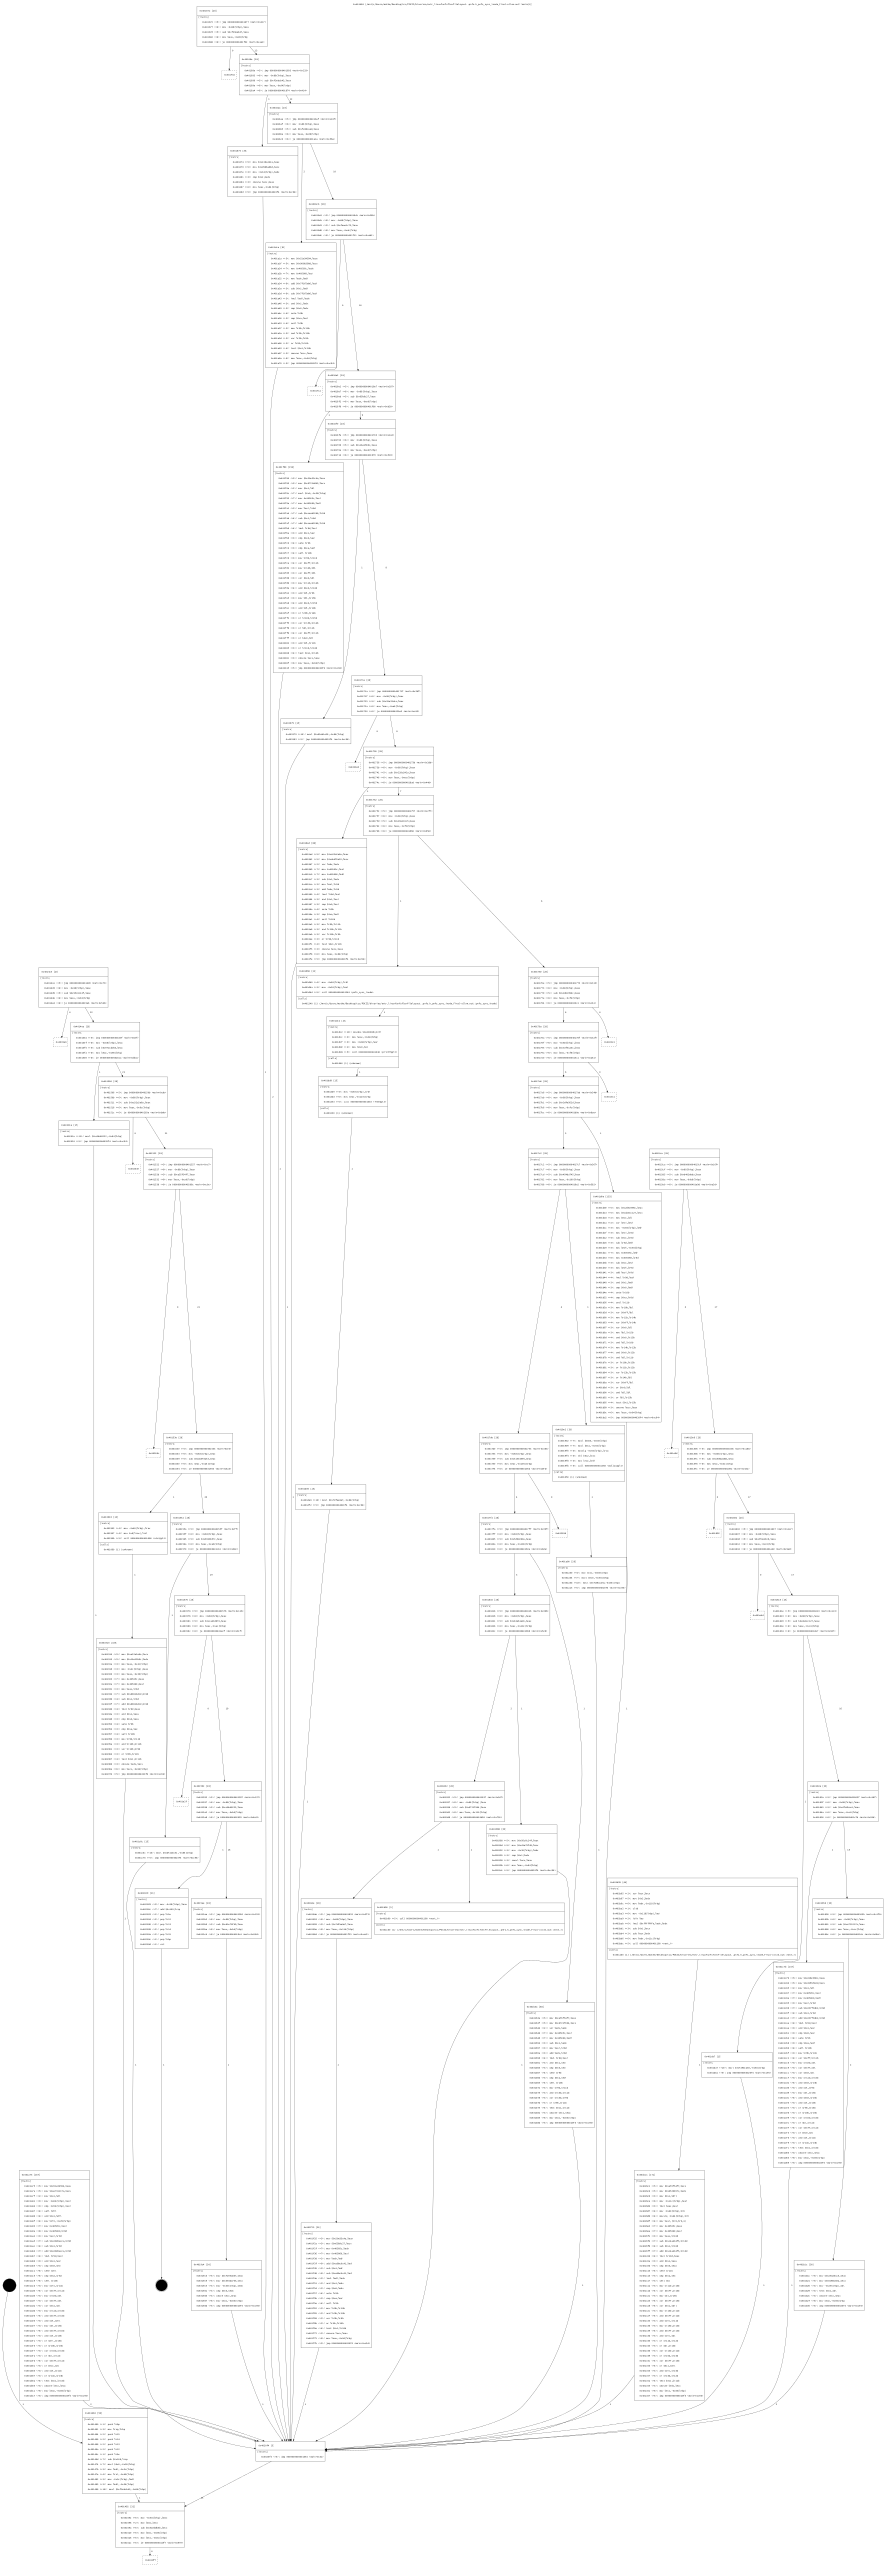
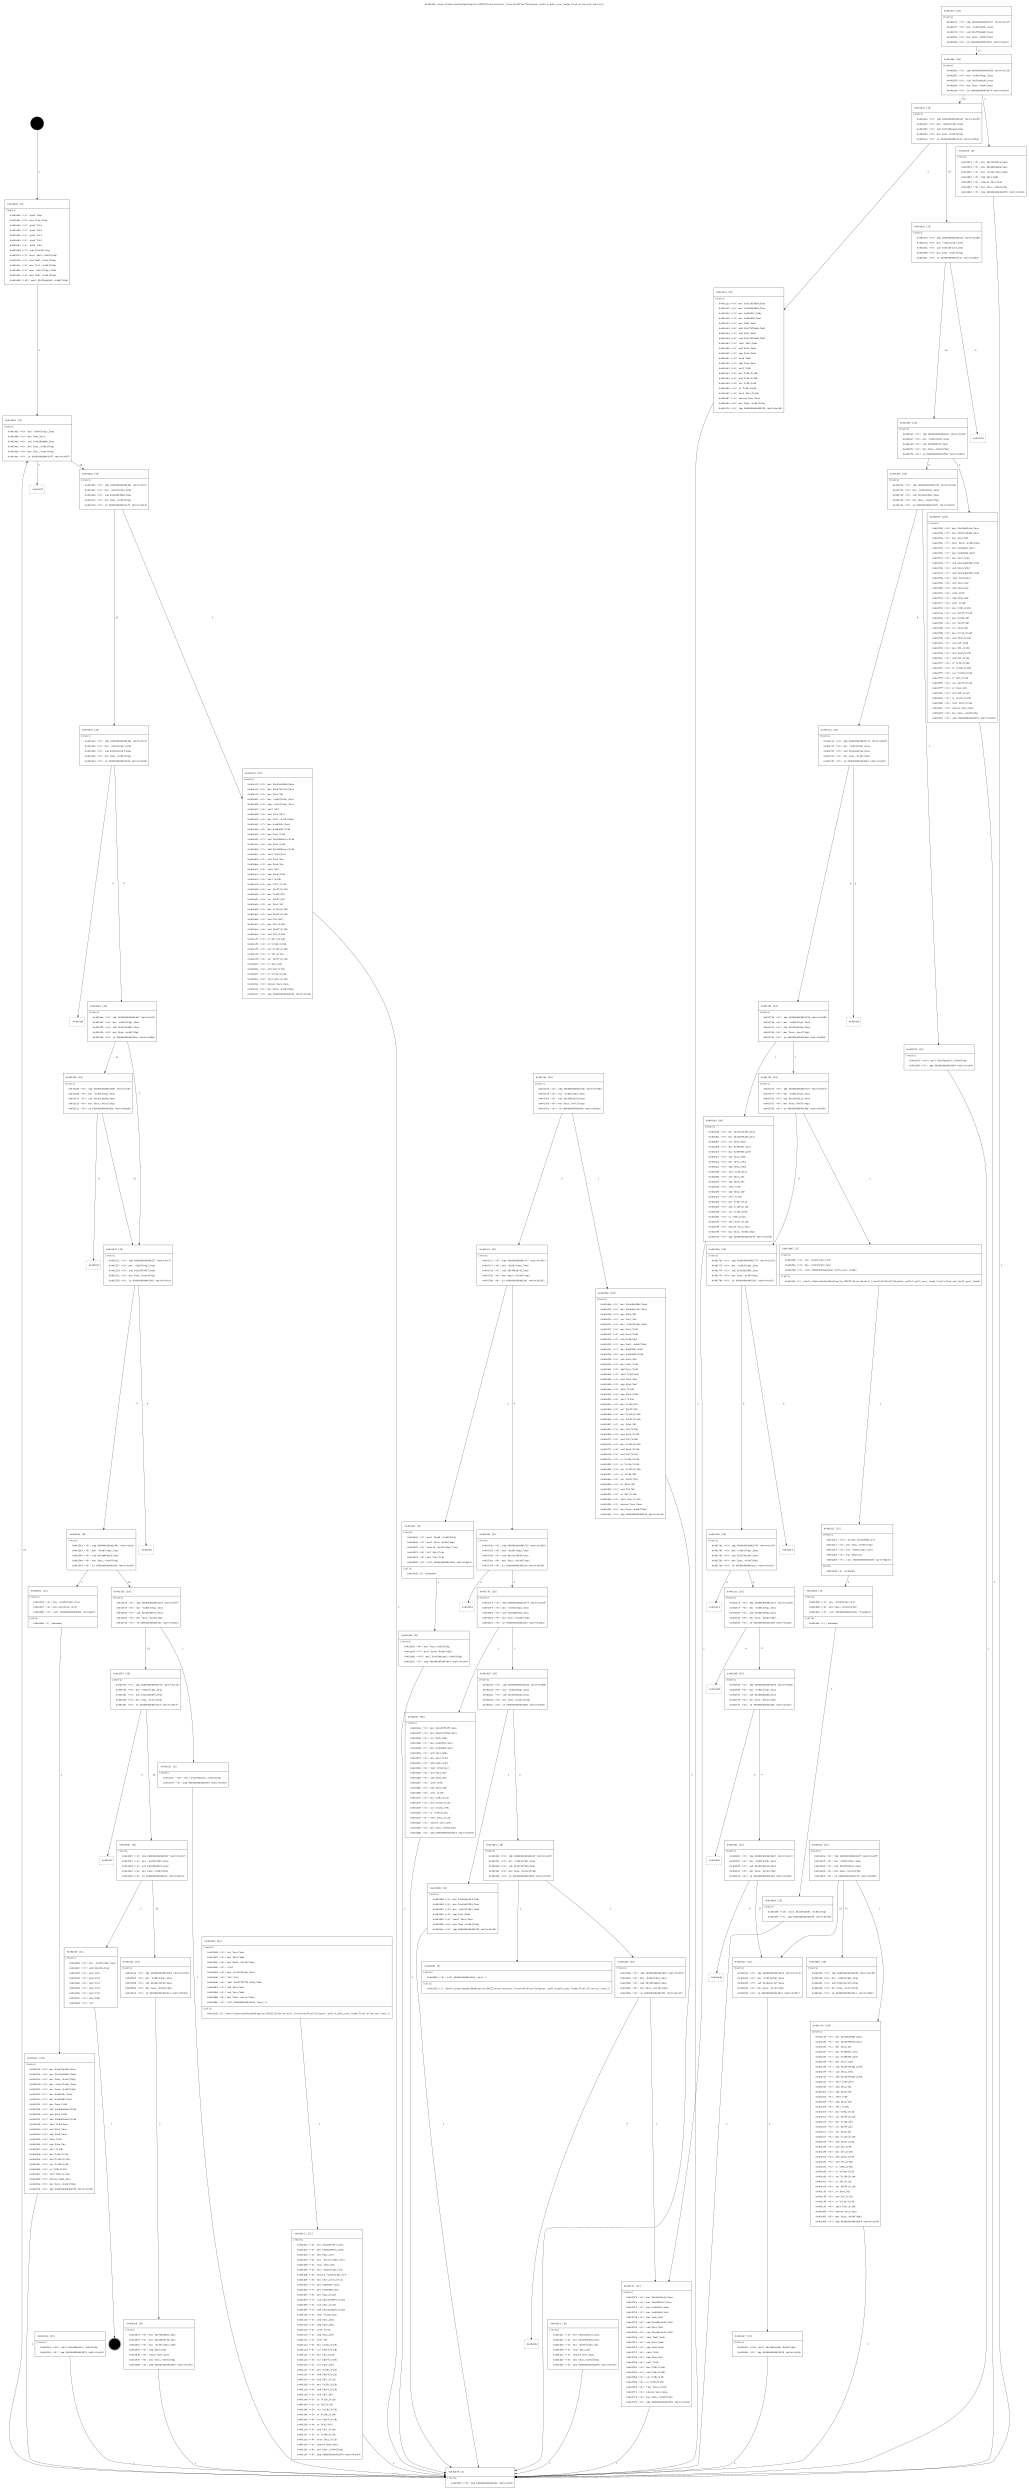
node "0x401f02": removed
node "0x4014b2 [28]": added
edge "0x40178a [28]" -> "0x4017a6 [28]": now "0x40178a [28]" -> "0x4015ca [28]"
edge "0x4014ea [28]" -> "0x40201a [15]": now "0x4014ea [28]" -> "0x401522 [28]"
edge "0x4018ad [86]" -> "0x4020f4 [5]": now "0x4018ad [86]" -> "0x401f25 [91]"
edge "0x40161e [28]" -> "0x40163a [28]": reversed
edge "0x401656 [28]" -> "0x401b1c [30]": removed, label "2"
node "0x40186a": added
